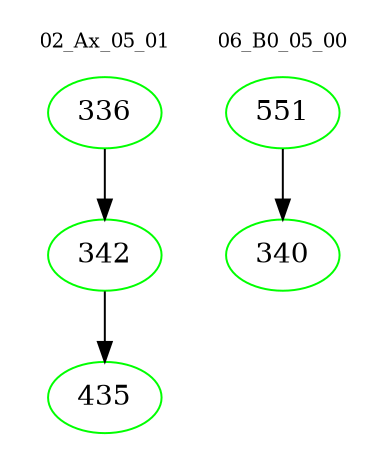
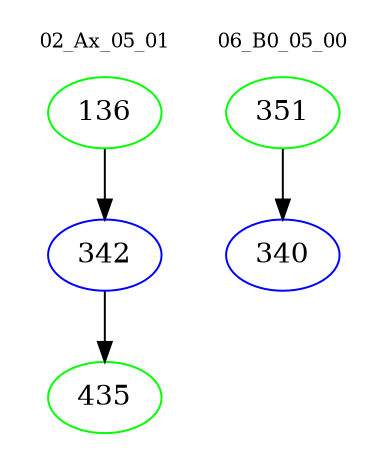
node "336": label "336" -> "136"
node "551": label "551" -> "351"
node "342": color green -> blue
node "340": color green -> blue
